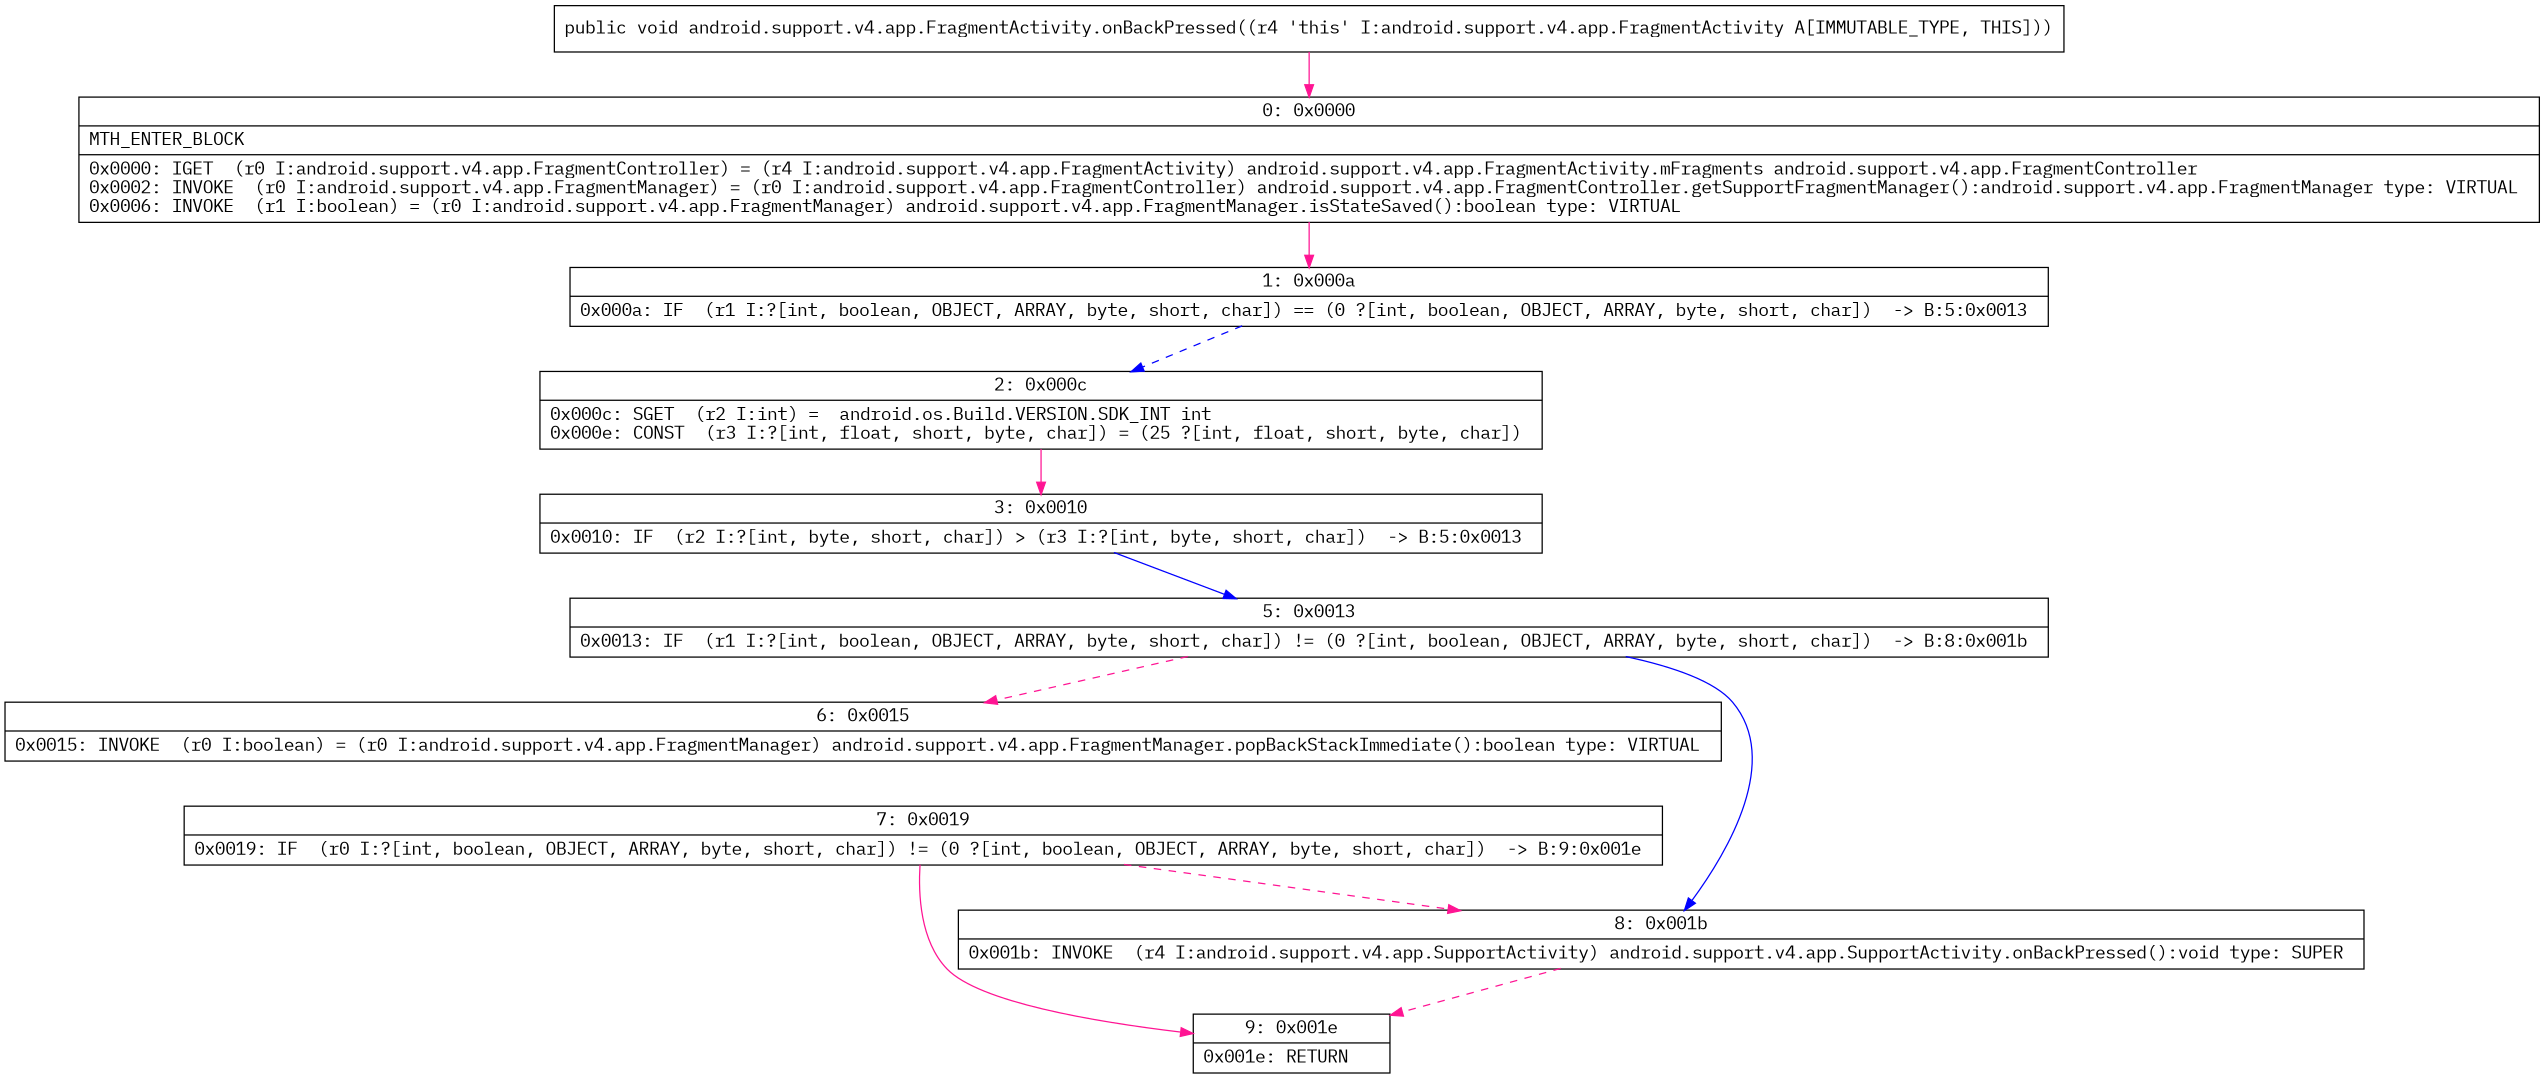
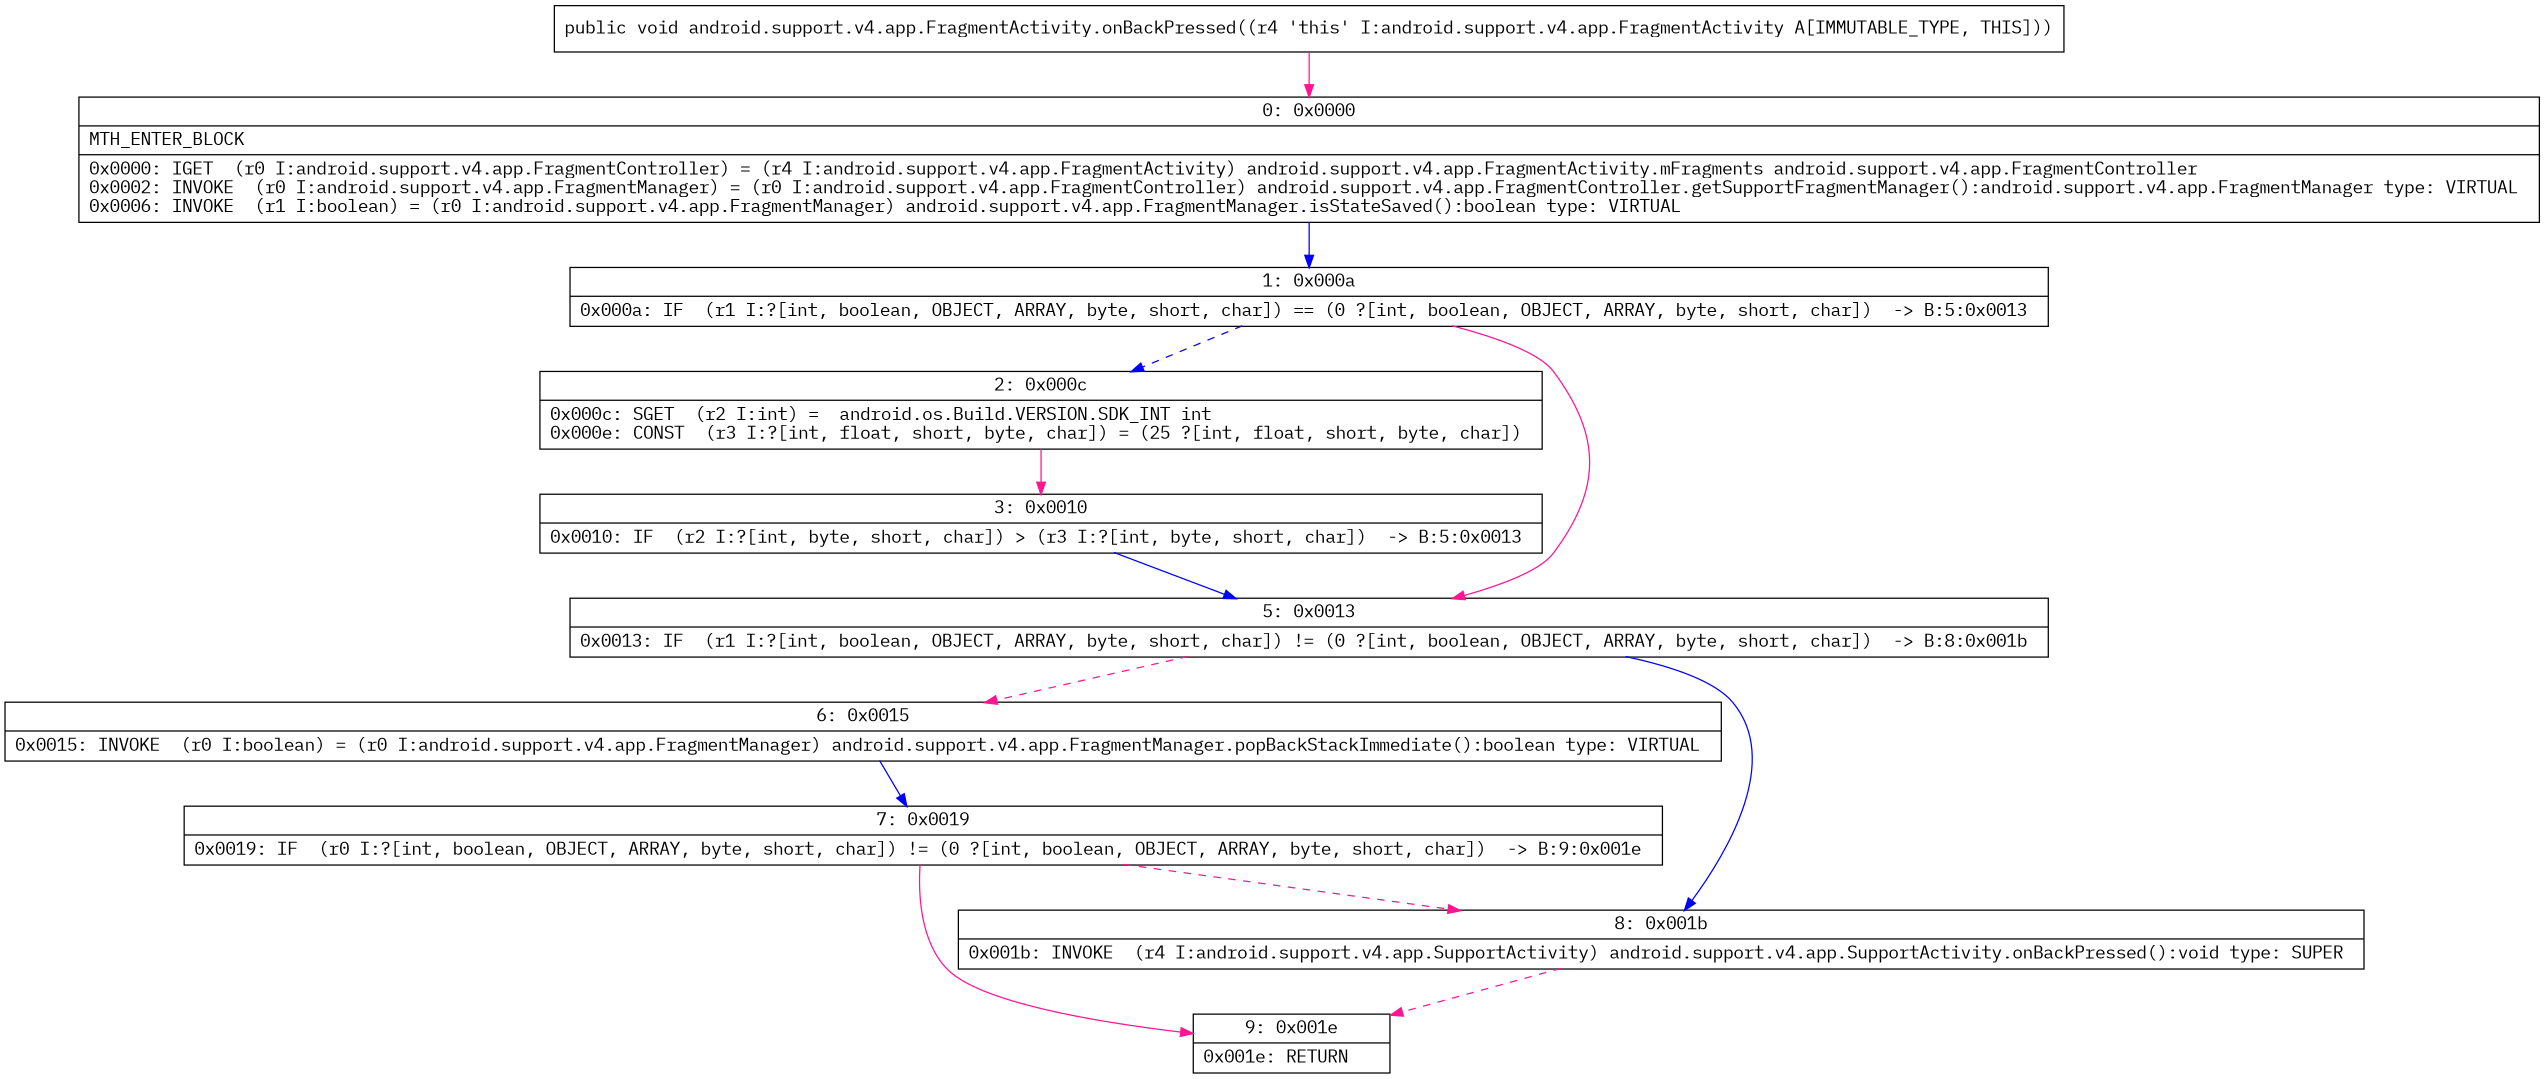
edge "0: 0x0000" -> "1: 0x000a": color deeppink -> blue
edge "1: 0x000a" -> "5: 0x0013": added
edge "6: 0x0015" -> "7: 0x0019": added
